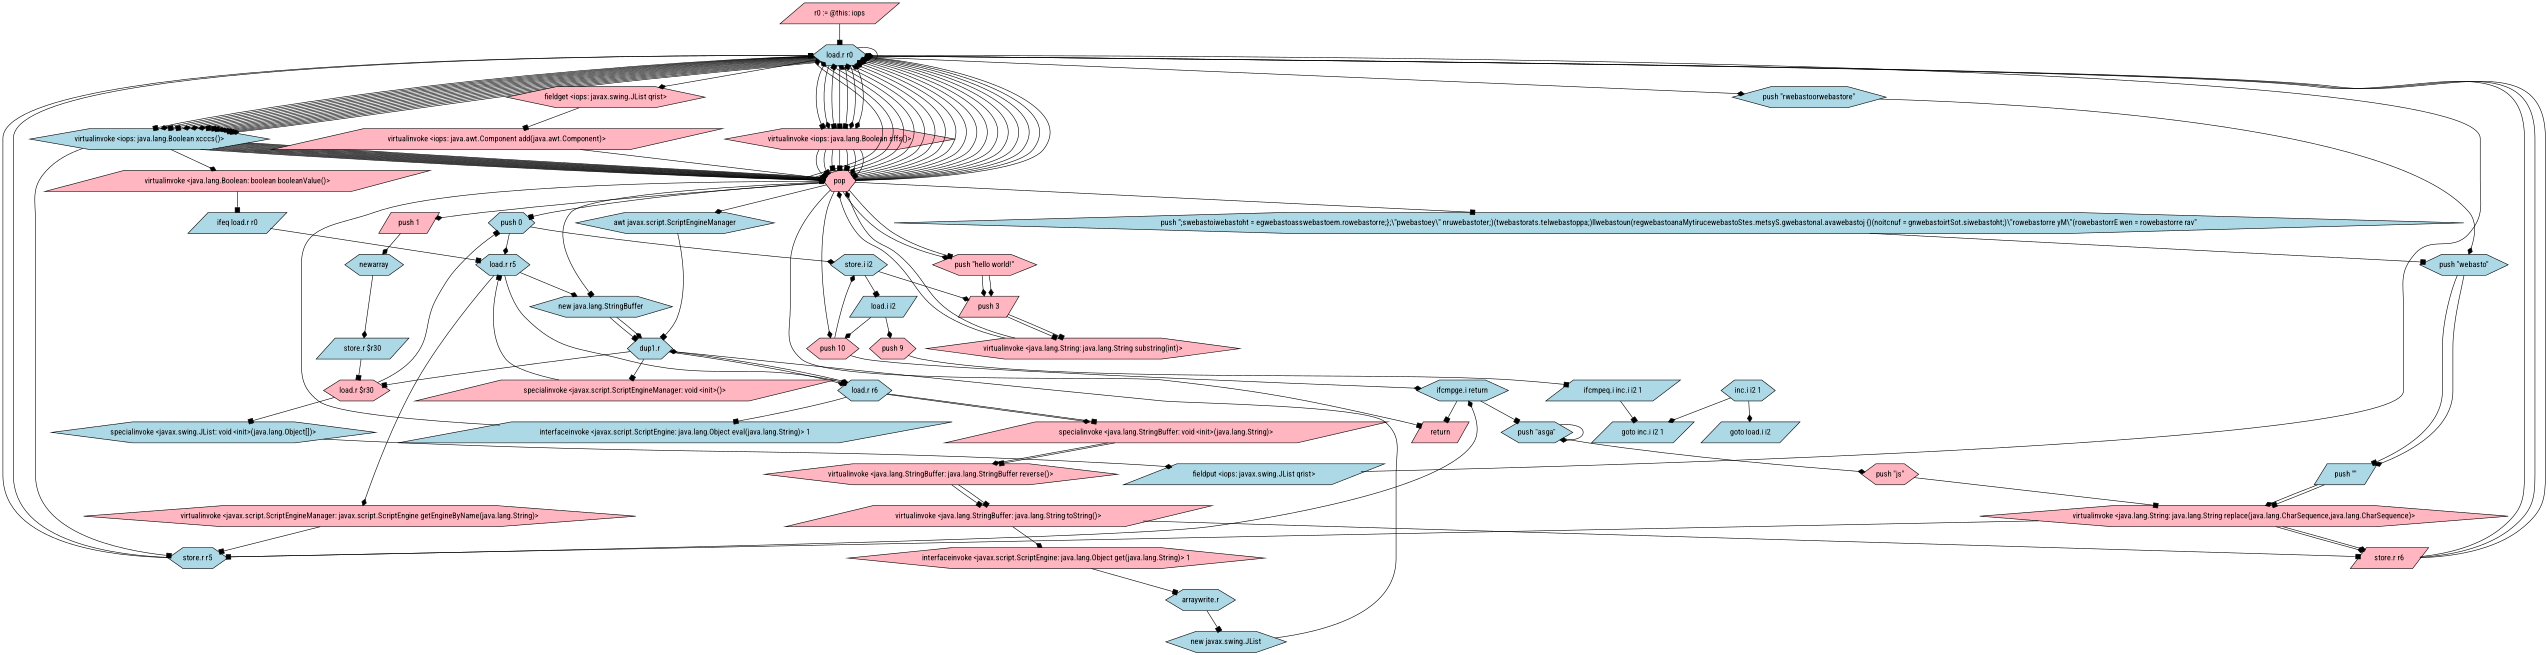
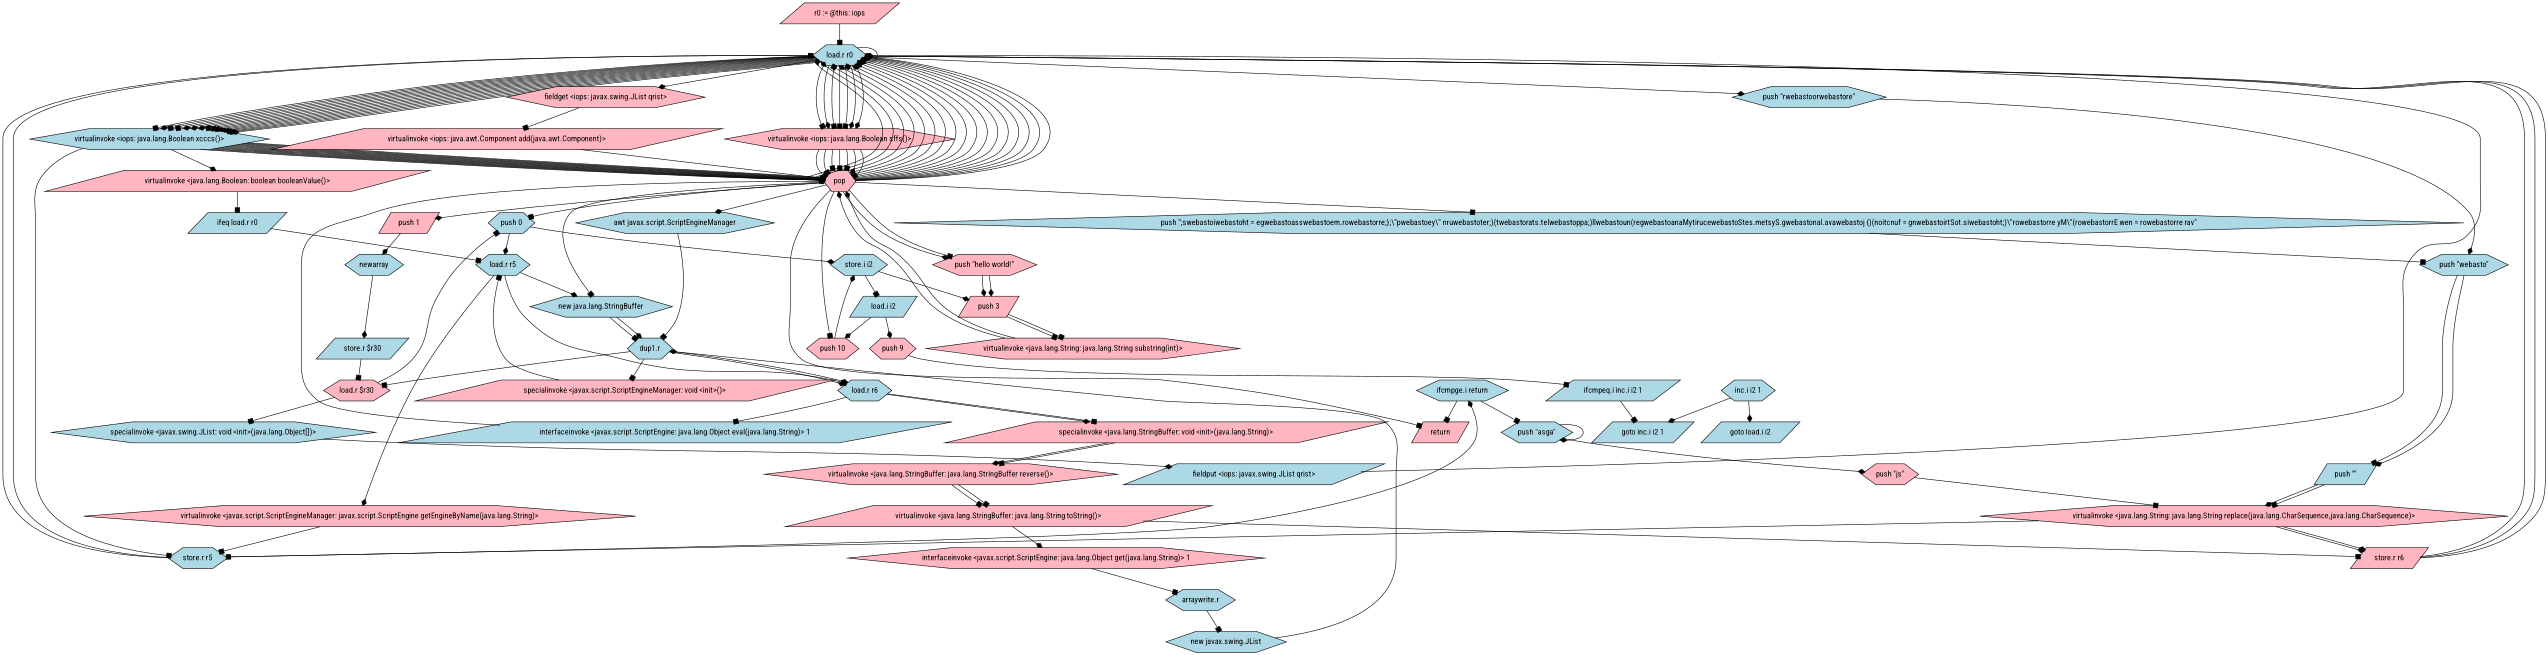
edge "pop" -> "push 10": arrowhead diamond -> box
edge "push 10" -> "ifcmpge.i return": removed
